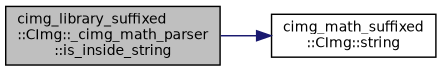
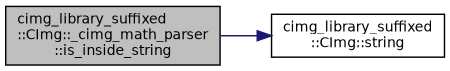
node "cimg_math_suffixed ::CImg::string": label "cimg_math_suffixed ::CImg::string" -> "cimg_library_suffixed ::CImg::string"
